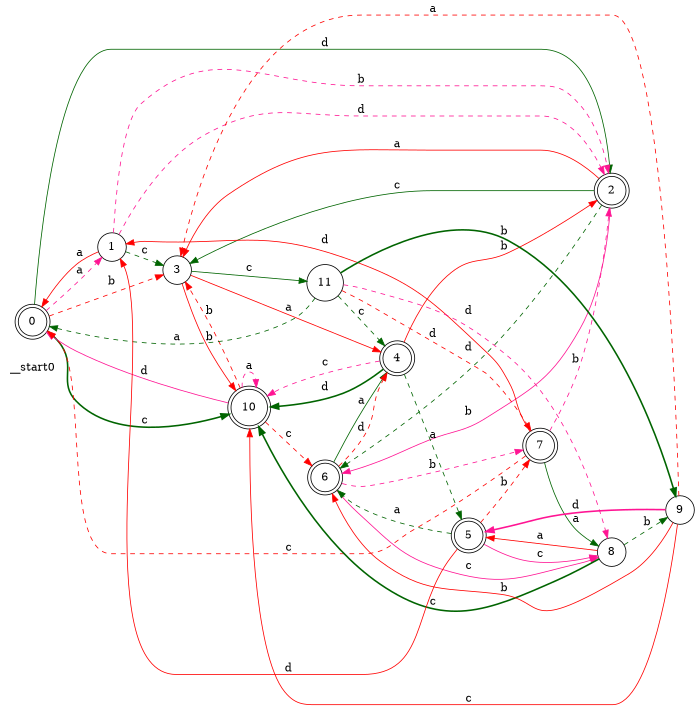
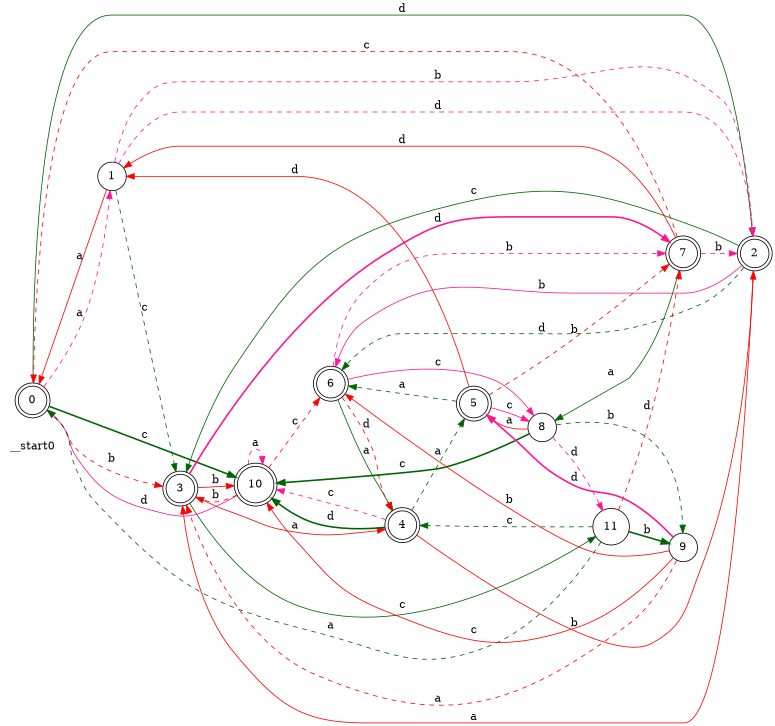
edge "3" -> "7": added, label "d"
node "3": shape circle -> doublecircle
edge "11" -> "8": reversed
